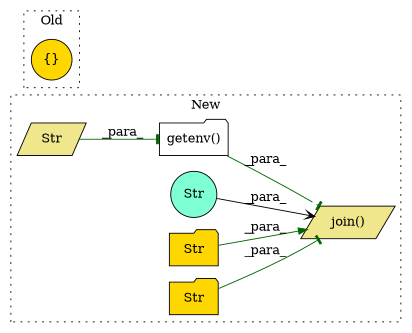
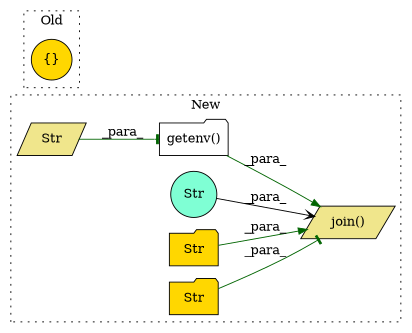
edge "getenv()" -> "join()": arrowhead tee -> normal
